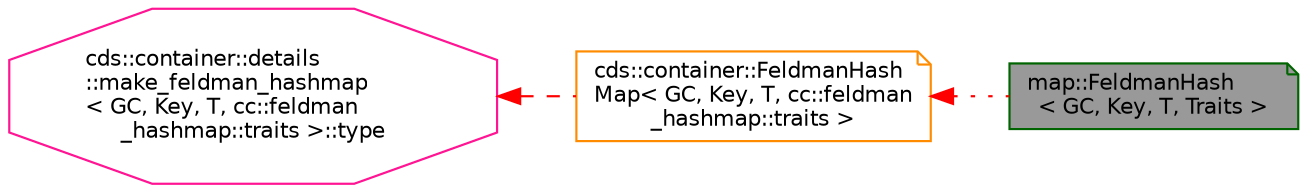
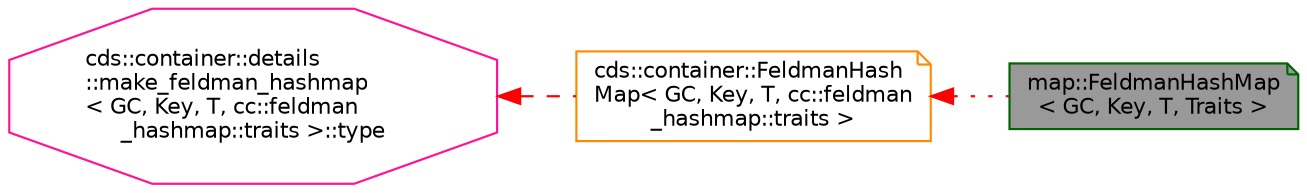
node "map::FeldmanHash < GC, Key, T, Traits >": label "map::FeldmanHash < GC, Key, T, Traits >" -> "map::FeldmanHashMap < GC, Key, T, Traits >"
